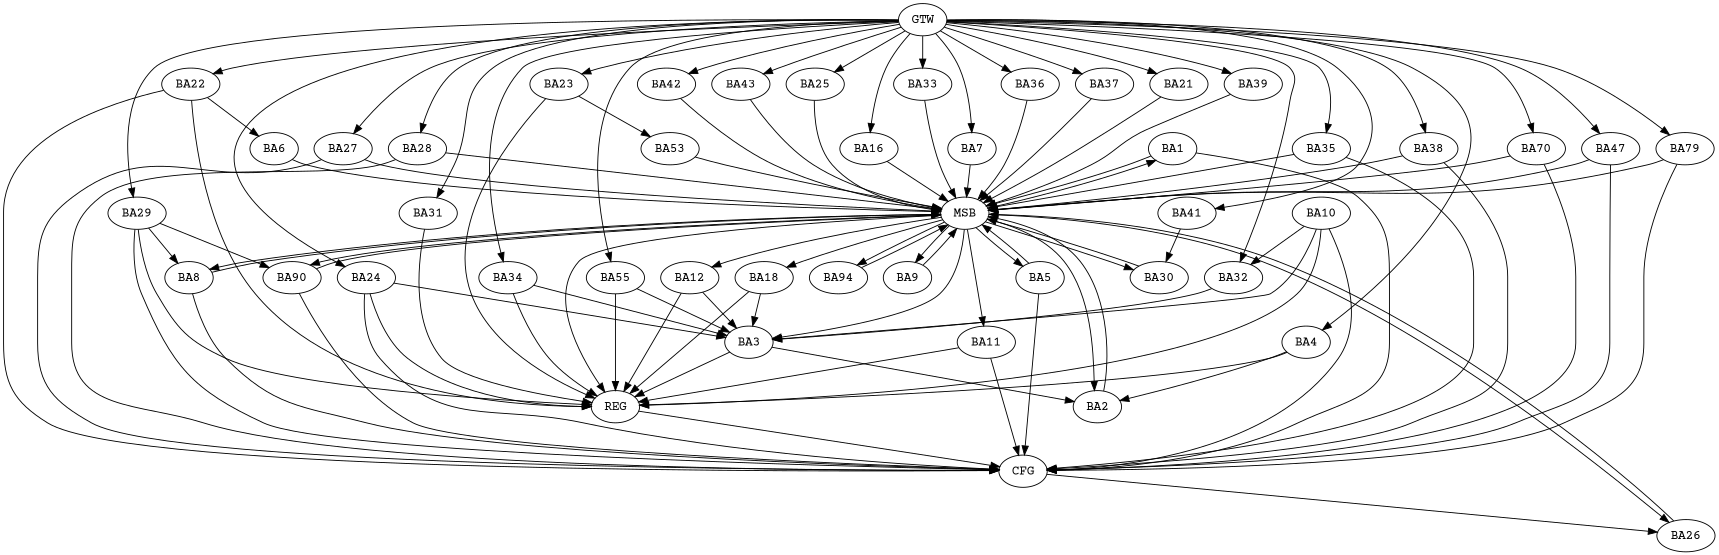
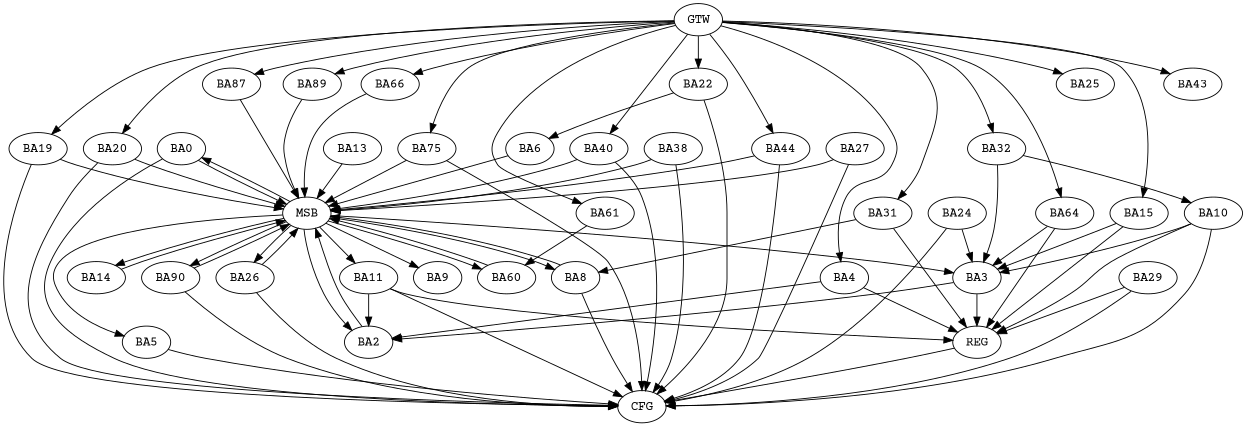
edge "GTW" -> "BA29": removed
edge "GTW" -> "BA38": removed
edge "GTW" -> "BA27": removed
edge "GTW" -> "BA24": removed
node "BA23": removed
node "BA42": removed
node "BA33": removed
node "BA36": removed
node "BA37": label "BA37" -> "BA87"
node "BA21": removed
node "BA39": label "BA39" -> "BA89"
node "BA28": label "BA28" -> "BA20"
node "BA53": label "BA53" -> "BA13"
node "BA16": label "BA16" -> "BA66"
node "BA7": removed
node "BA1": label "BA1" -> "BA0"
node "BA35": label "BA35" -> "BA75"
node "BA70": label "BA70" -> "BA40"
node "BA47": label "BA47" -> "BA44"
node "BA79": label "BA79" -> "BA19"
edge "BA43" -> "MSB": removed
edge "BA25" -> "MSB": removed
node "BA41": label "BA41" -> "BA61"
edge "MSB" -> "REG": removed
edge "BA29" -> "BA8": now "BA31" -> "BA8"
edge "BA10" -> "BA32": reversed
edge "BA29" -> "BA90": removed
edge "BA5" -> "MSB": removed
edge "BA9" -> "MSB": removed
node "BA34": label "BA34" -> "BA64"
node "BA55": label "BA55" -> "BA15"
node "BA12": removed
node "BA18": removed
node "BA94": label "BA94" -> "BA14"
node "BA30": label "BA30" -> "BA60"
edge "BA11" -> "BA2": added
edge "BA22" -> "REG": removed
edge "BA24" -> "REG": removed
edge "CFG" -> "BA26": reversed
